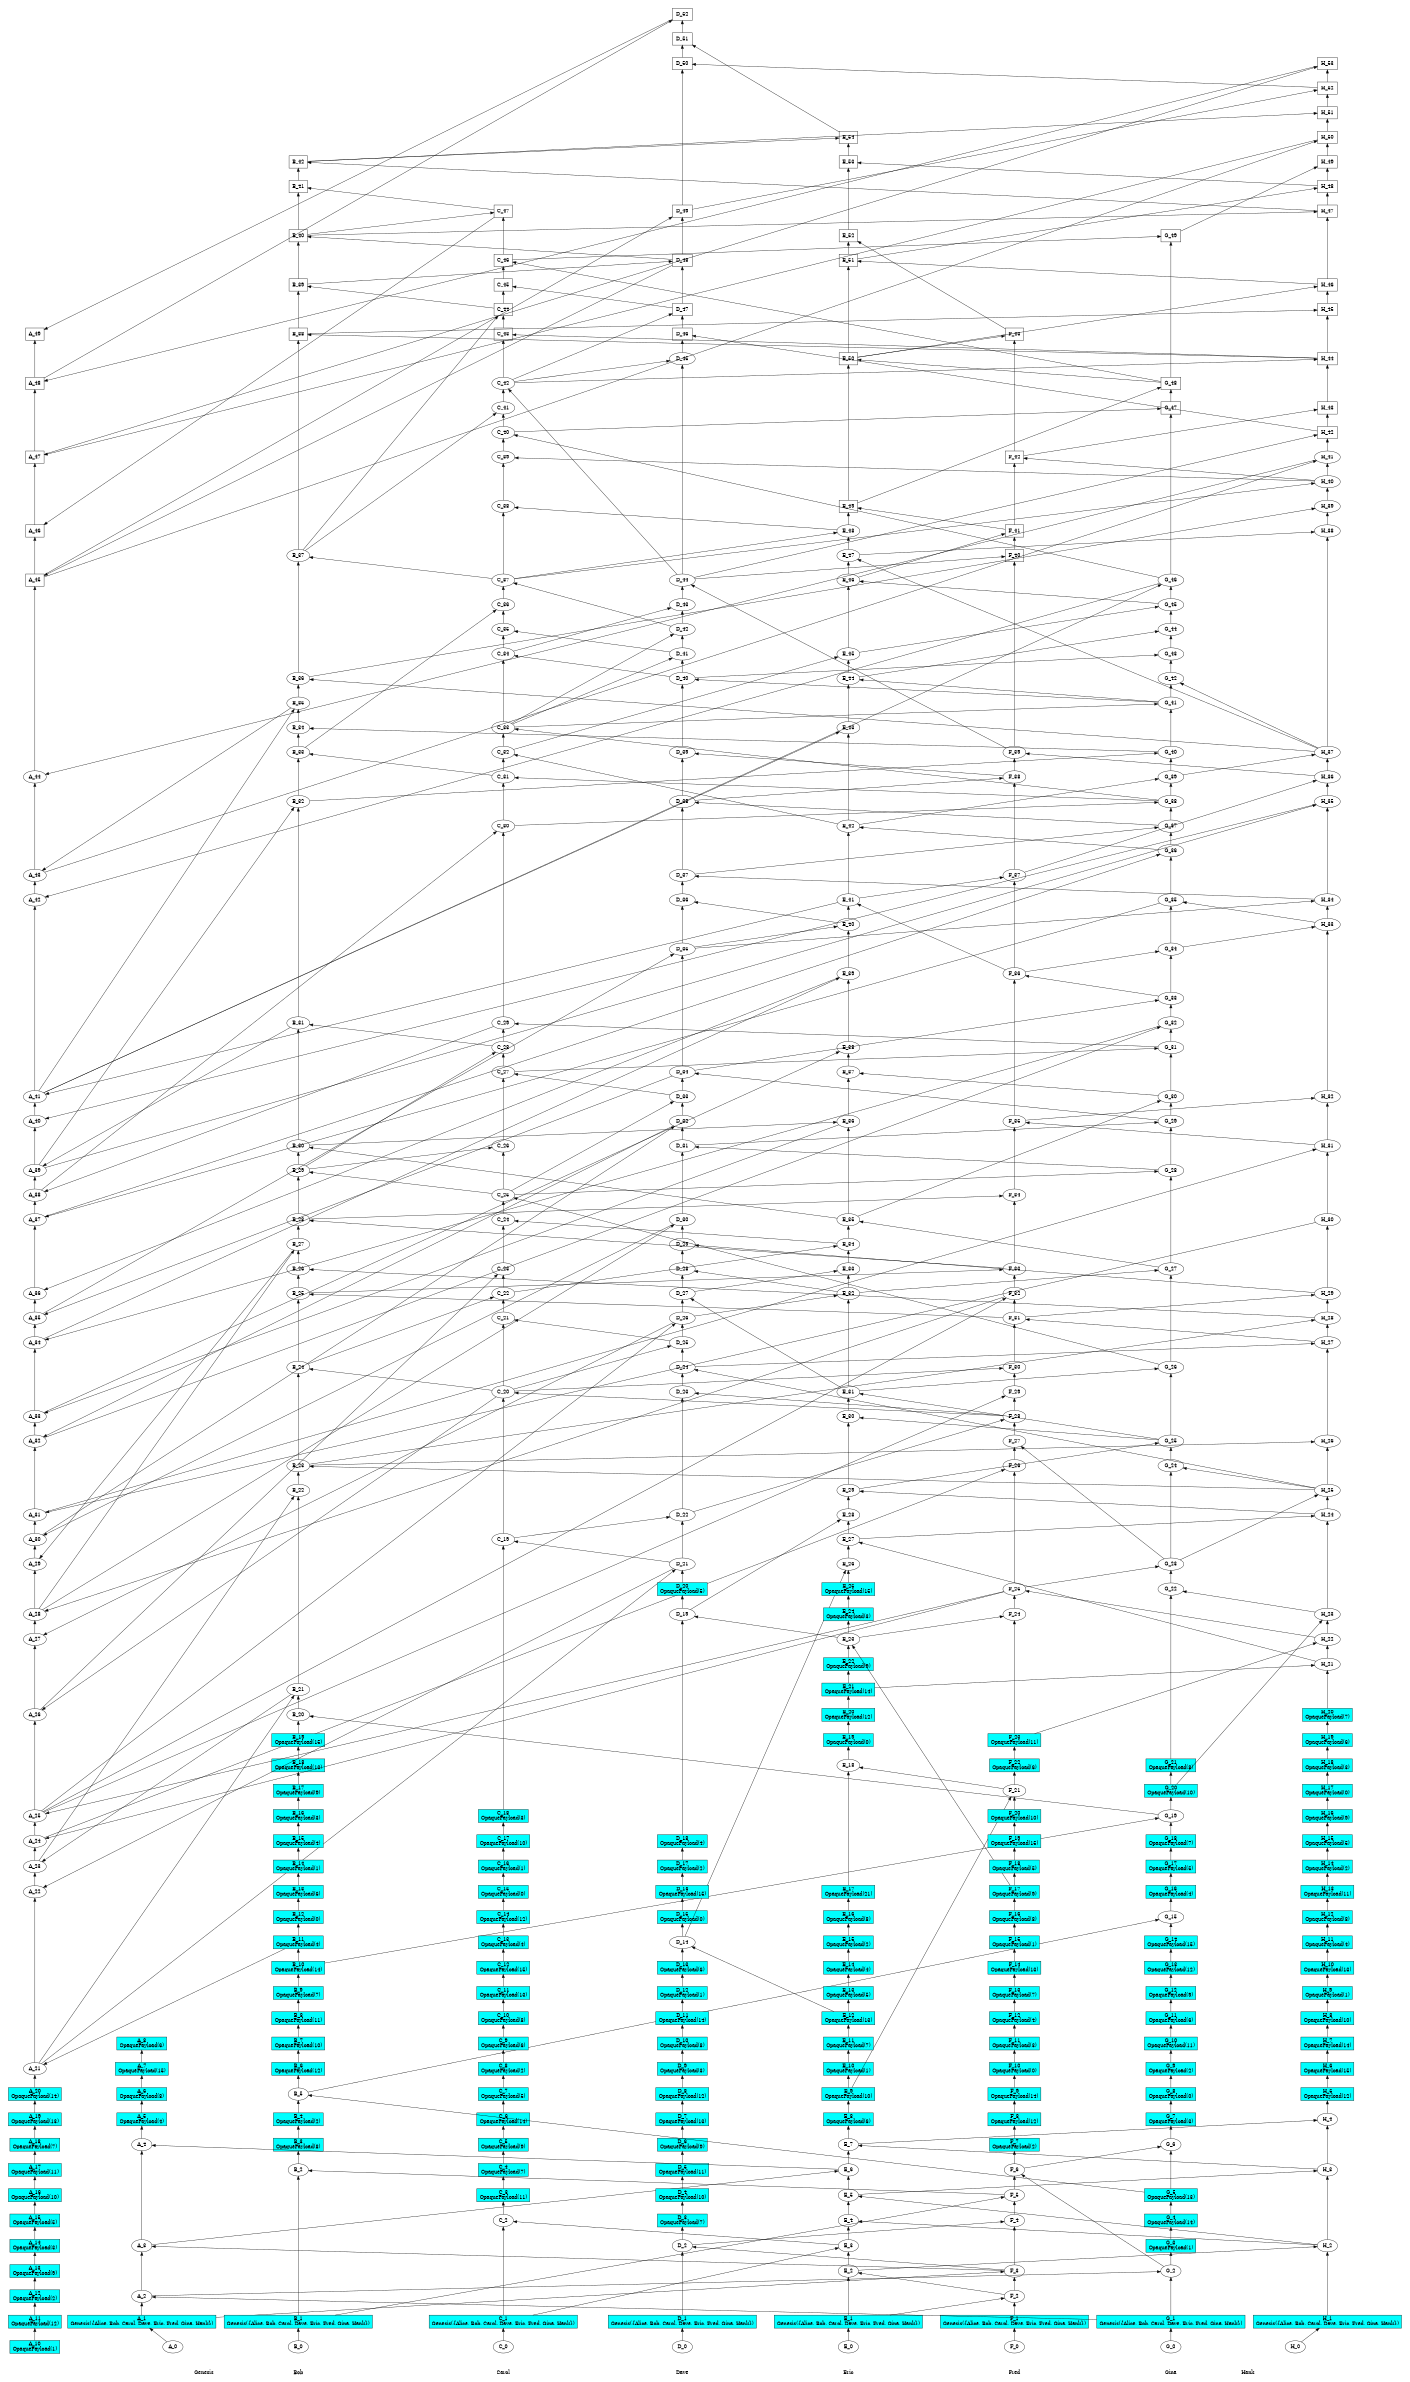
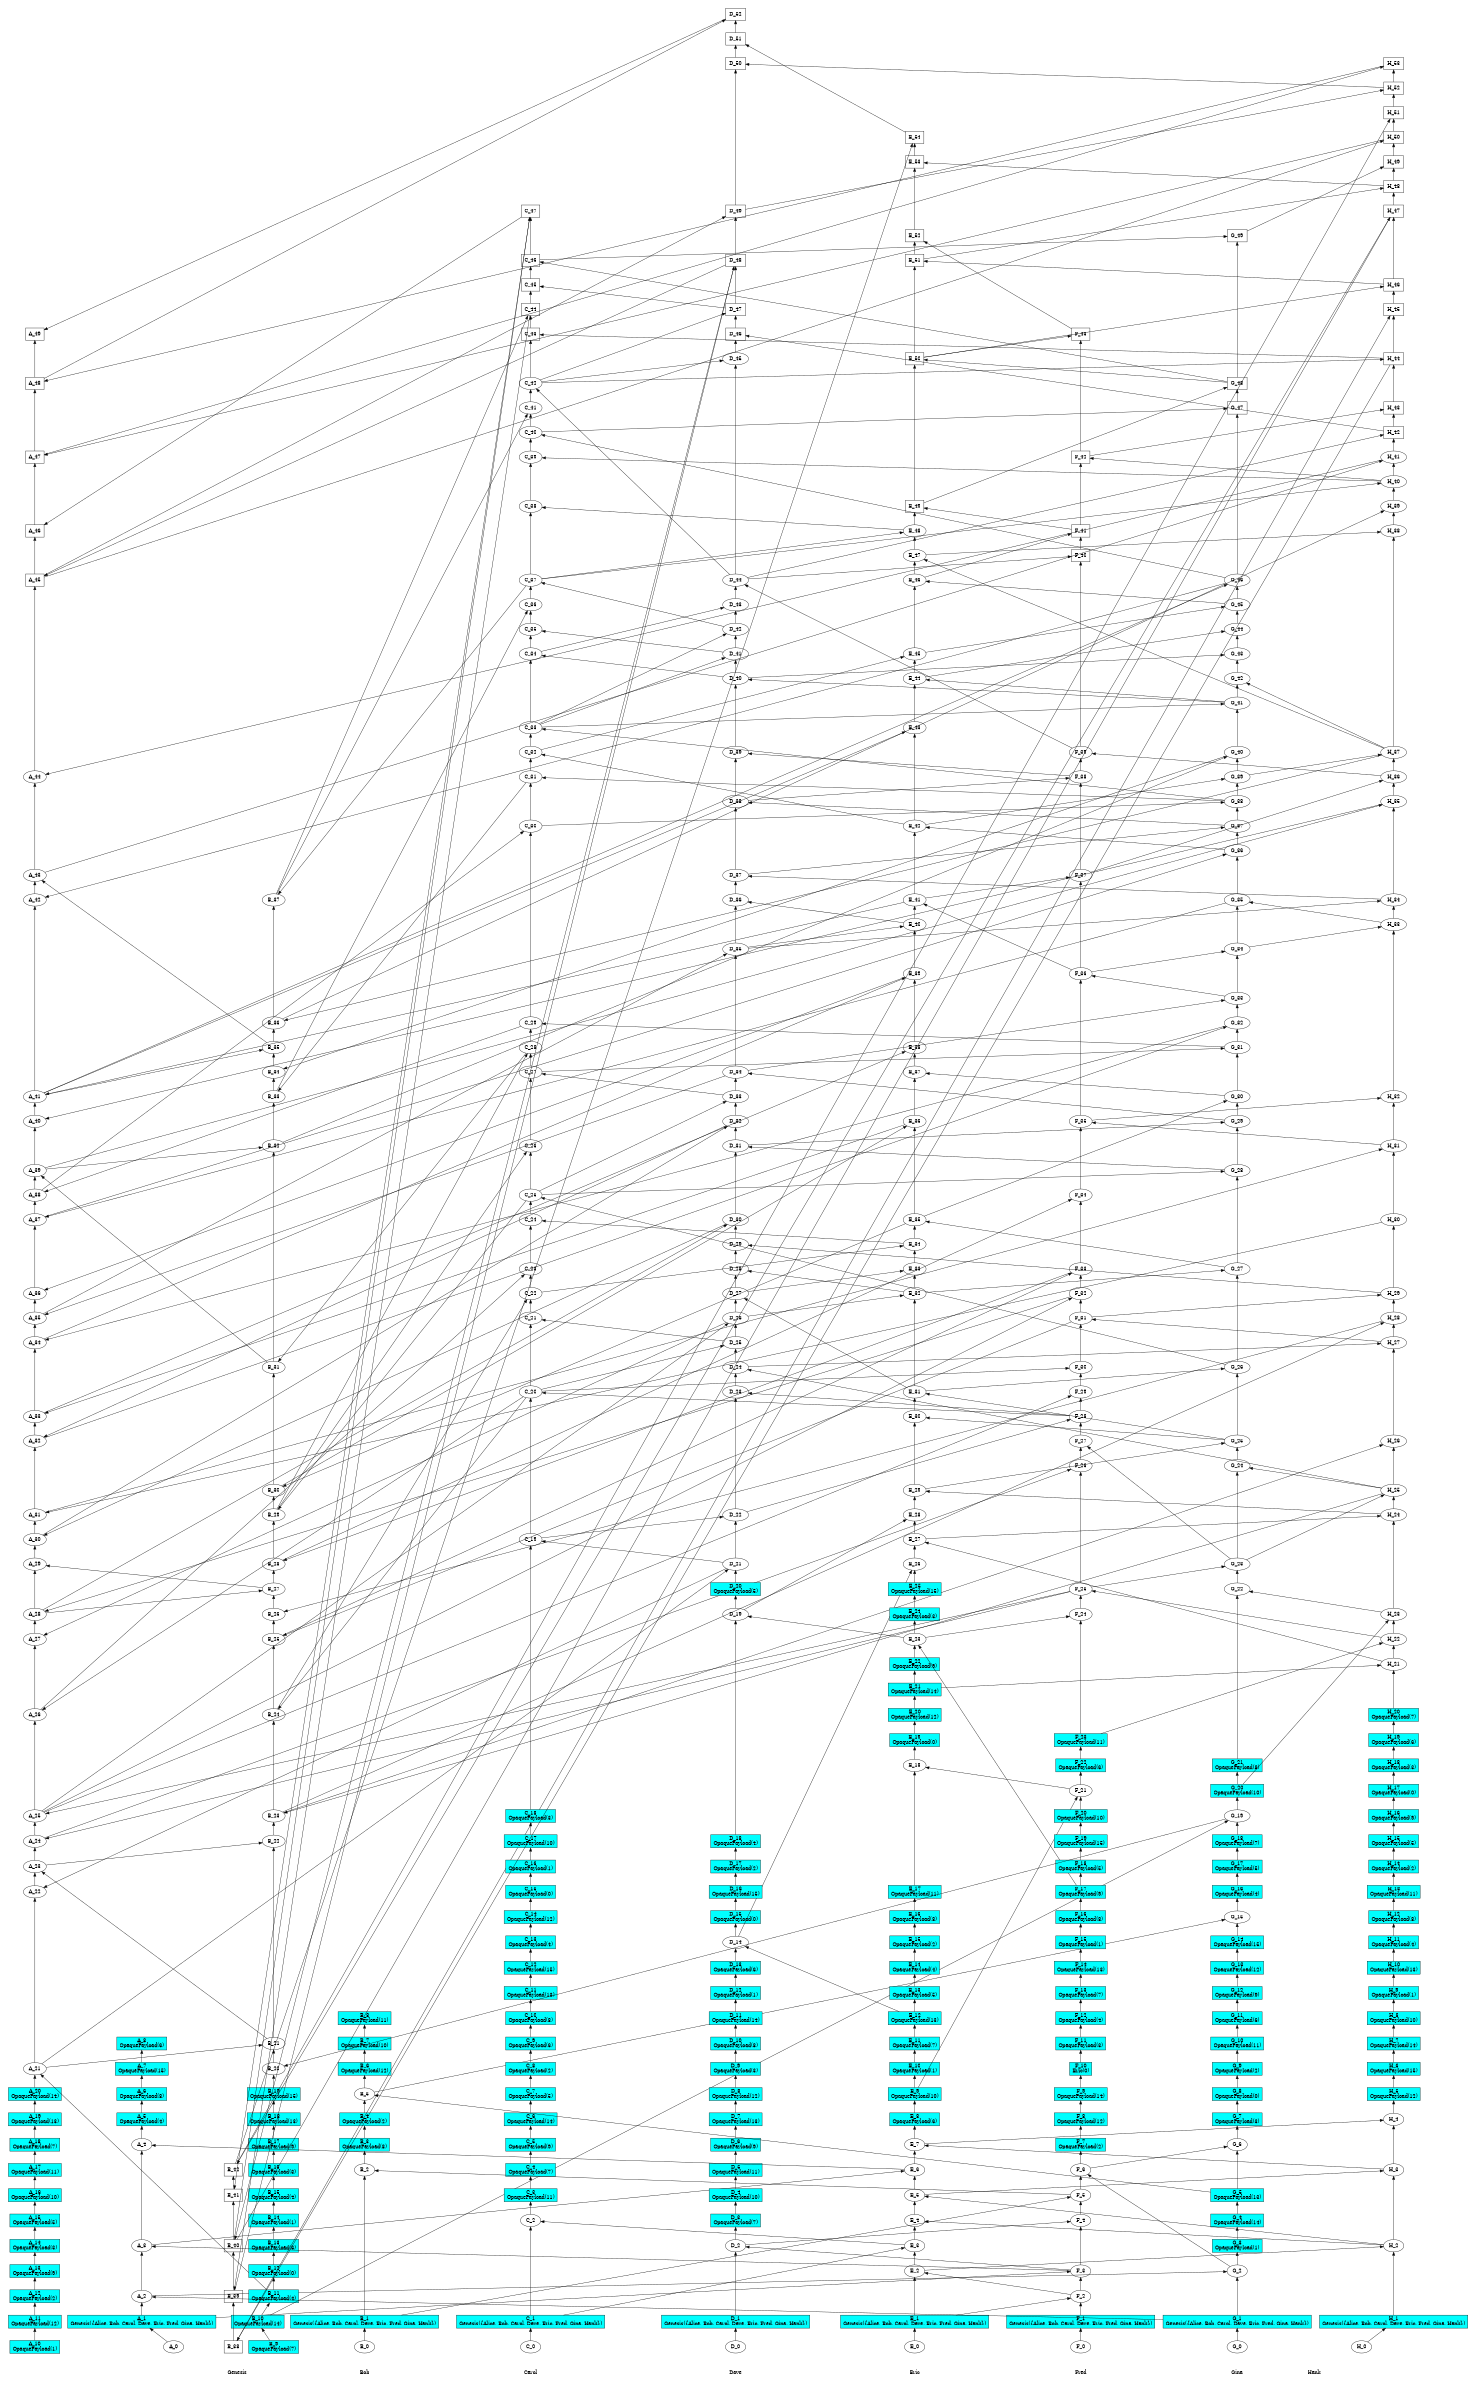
edge "B_37" -> "B_38": removed
node "E_17": text "OpaquePayload(21)" -> "OpaquePayload(11)"
edge "B_8" -> "B_9": removed
node "F_10": text "OpaquePayload(0)" -> "Eric(0)"
